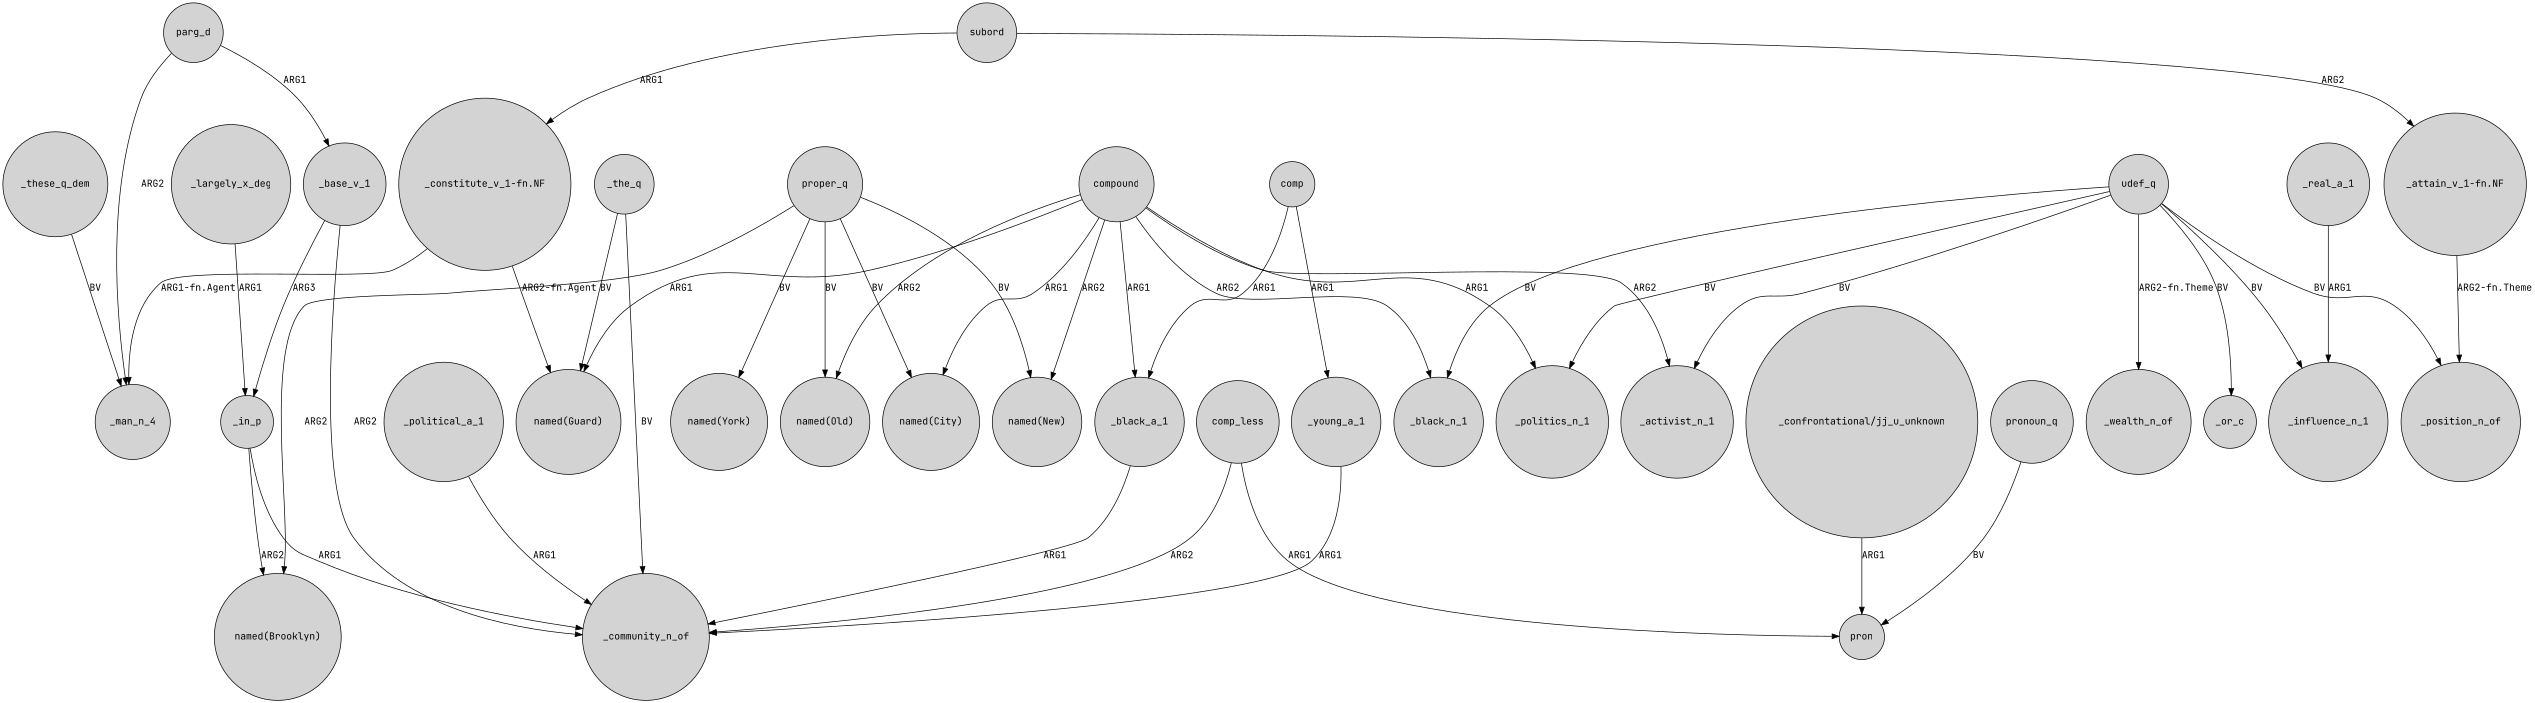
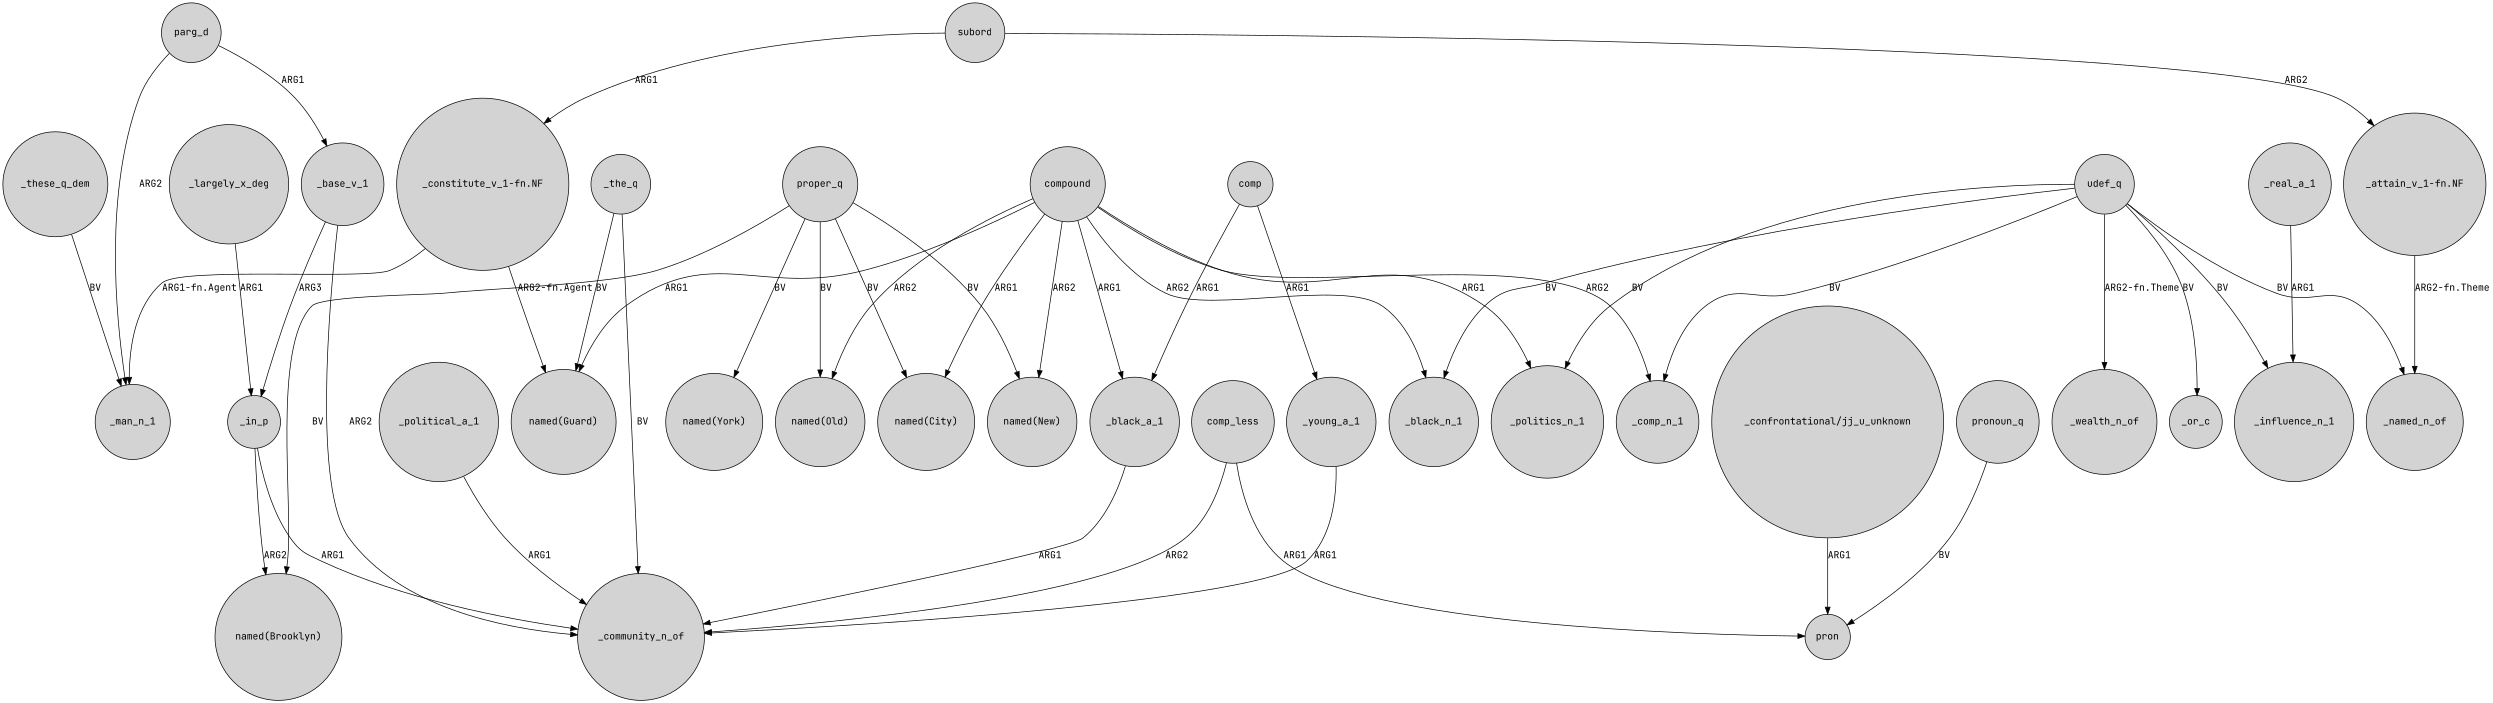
node "_man_n_4": label "_man_n_4" -> "_man_n_1"
edge "proper_q" -> "named(Brooklyn)": label "ARG2" -> "BV"
node "_activist_n_1": label "_activist_n_1" -> "_comp_n_1"
node "_position_n_of": label "_position_n_of" -> "_named_n_of"
